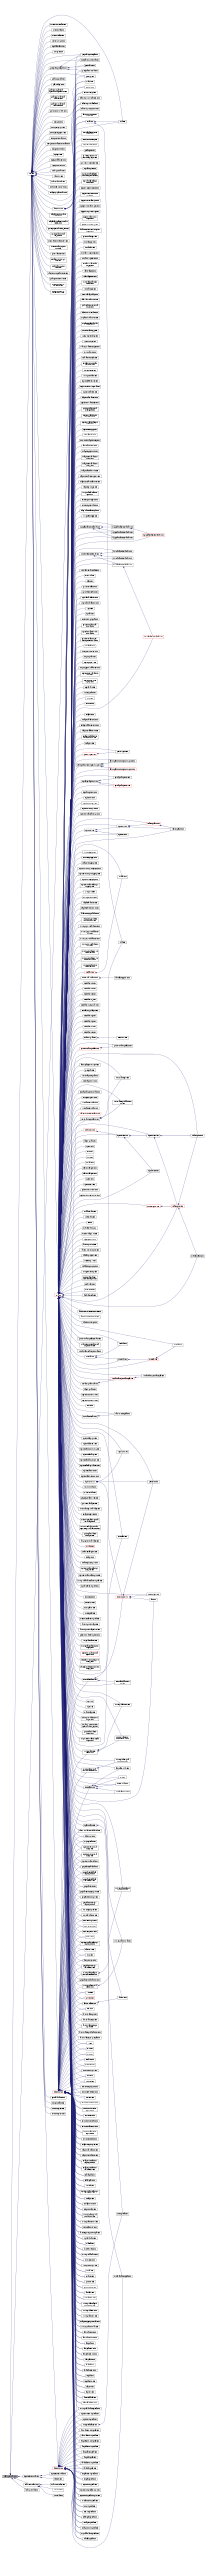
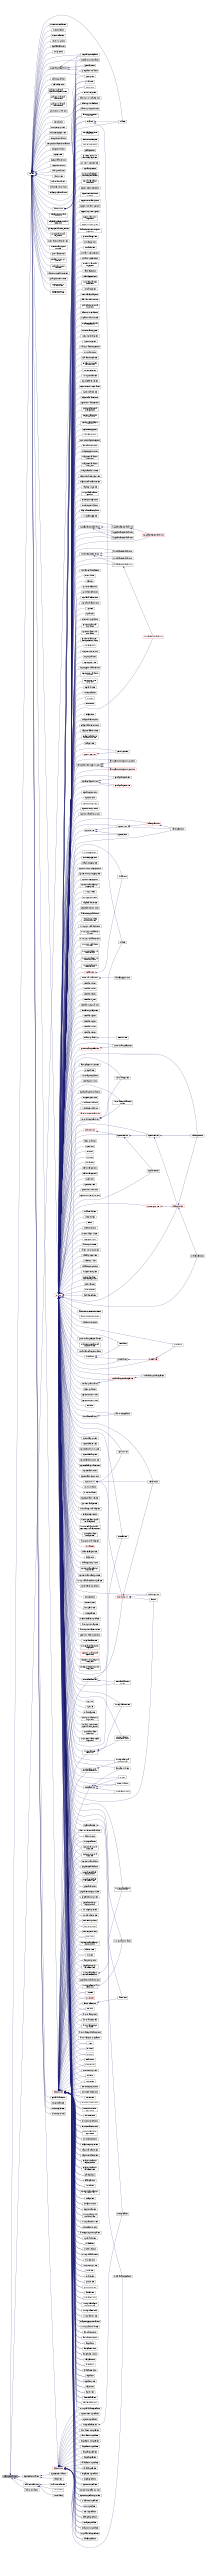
node "queue_client.array": label "queue_client.array" -> "queue_client.cpp"
